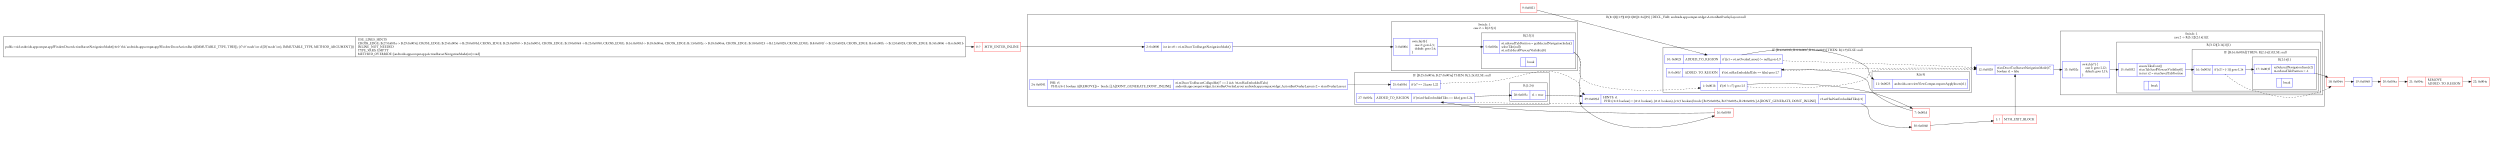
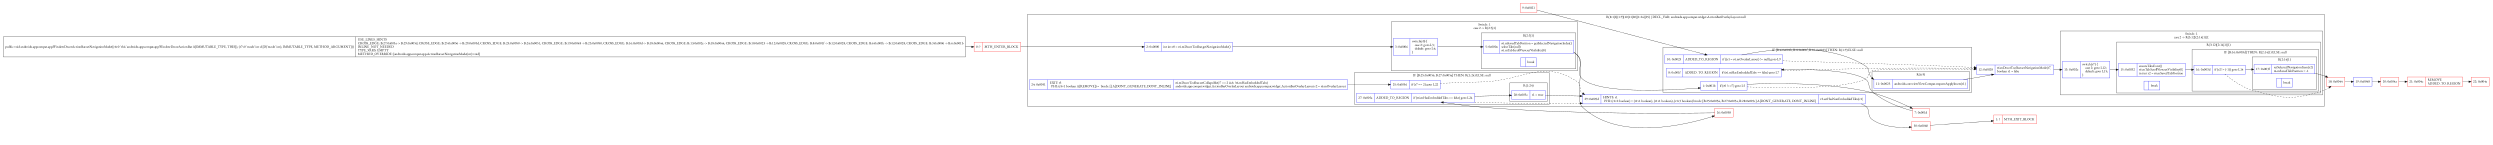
node "0: ?": text "MTH_ENTER_INLINE" -> "MTH_ENTER_BLOCK"
node "24: 0x0051": text "PHI: r5" -> "EXIT: r5"
edge "5: 0x000a" -> "6: 0x001b": style dashed -> solid
edge "1: ?" -> "12: 0x0028": now "11: 0x0025" -> "12: 0x0028"
